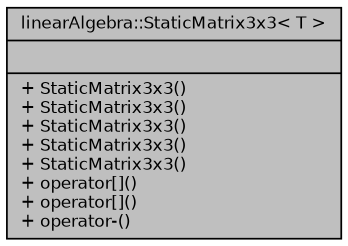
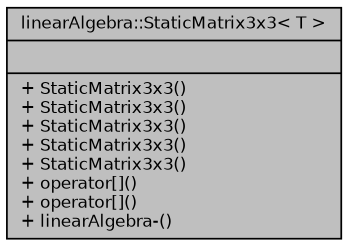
node "linearAlgebra::StaticMatrix3x3< T >": text "+ operator-()" -> "+ linearAlgebra-()"
